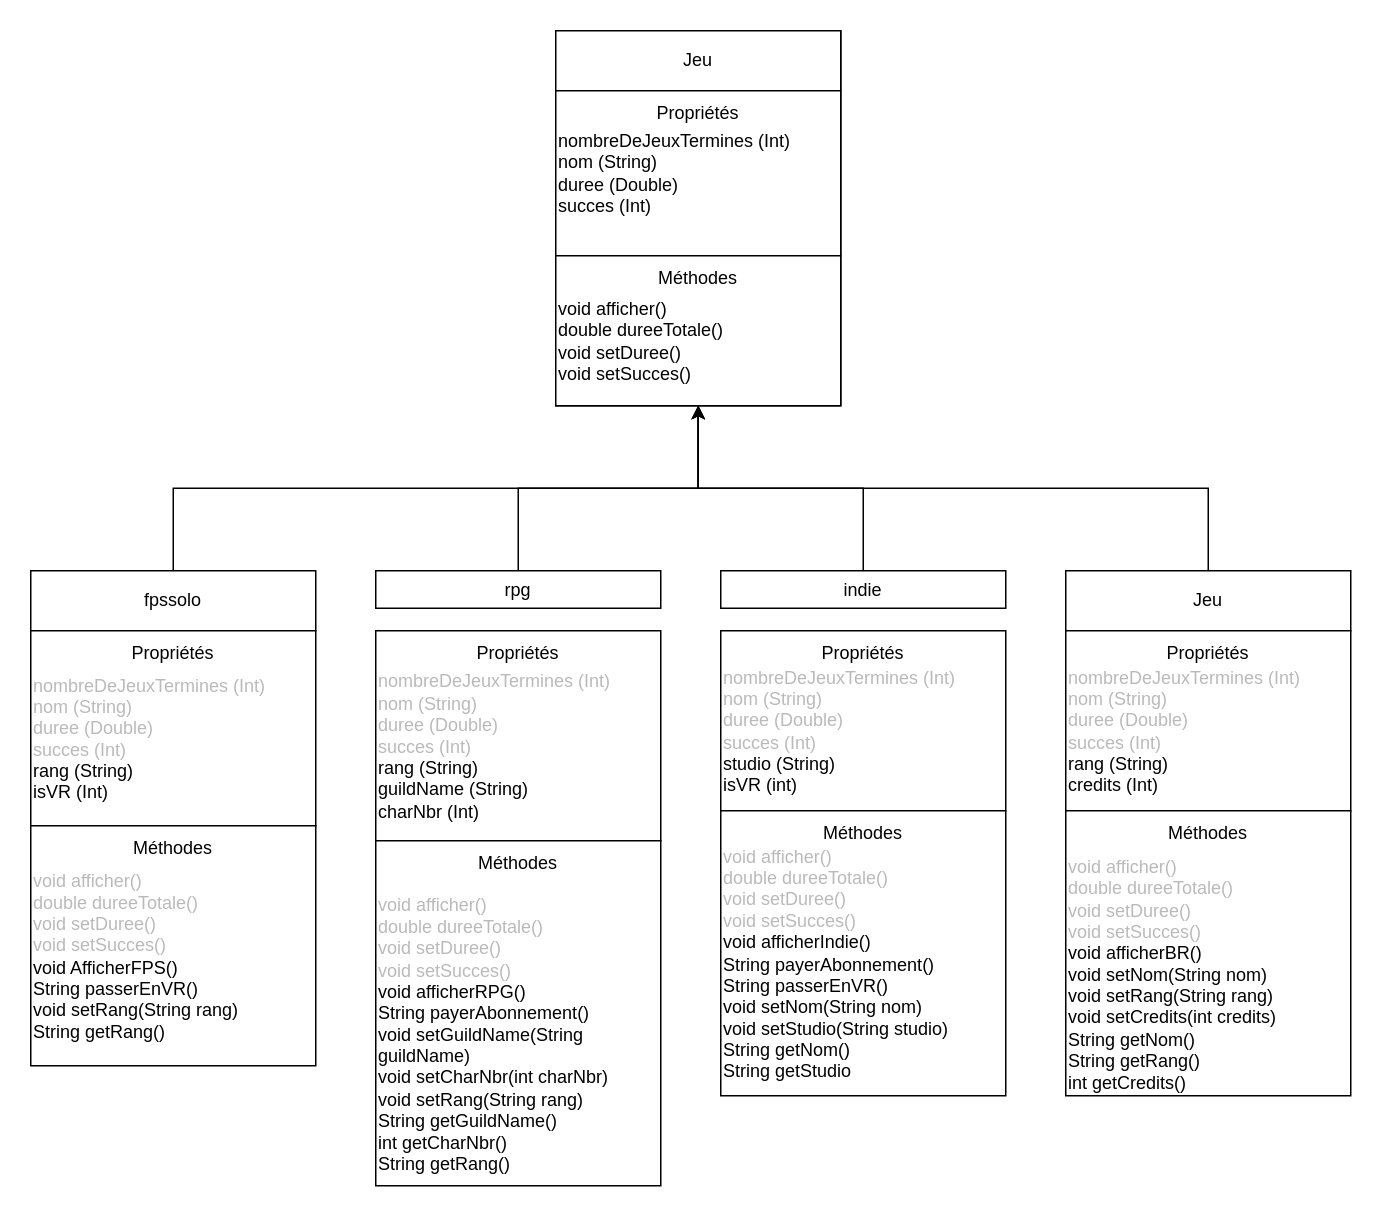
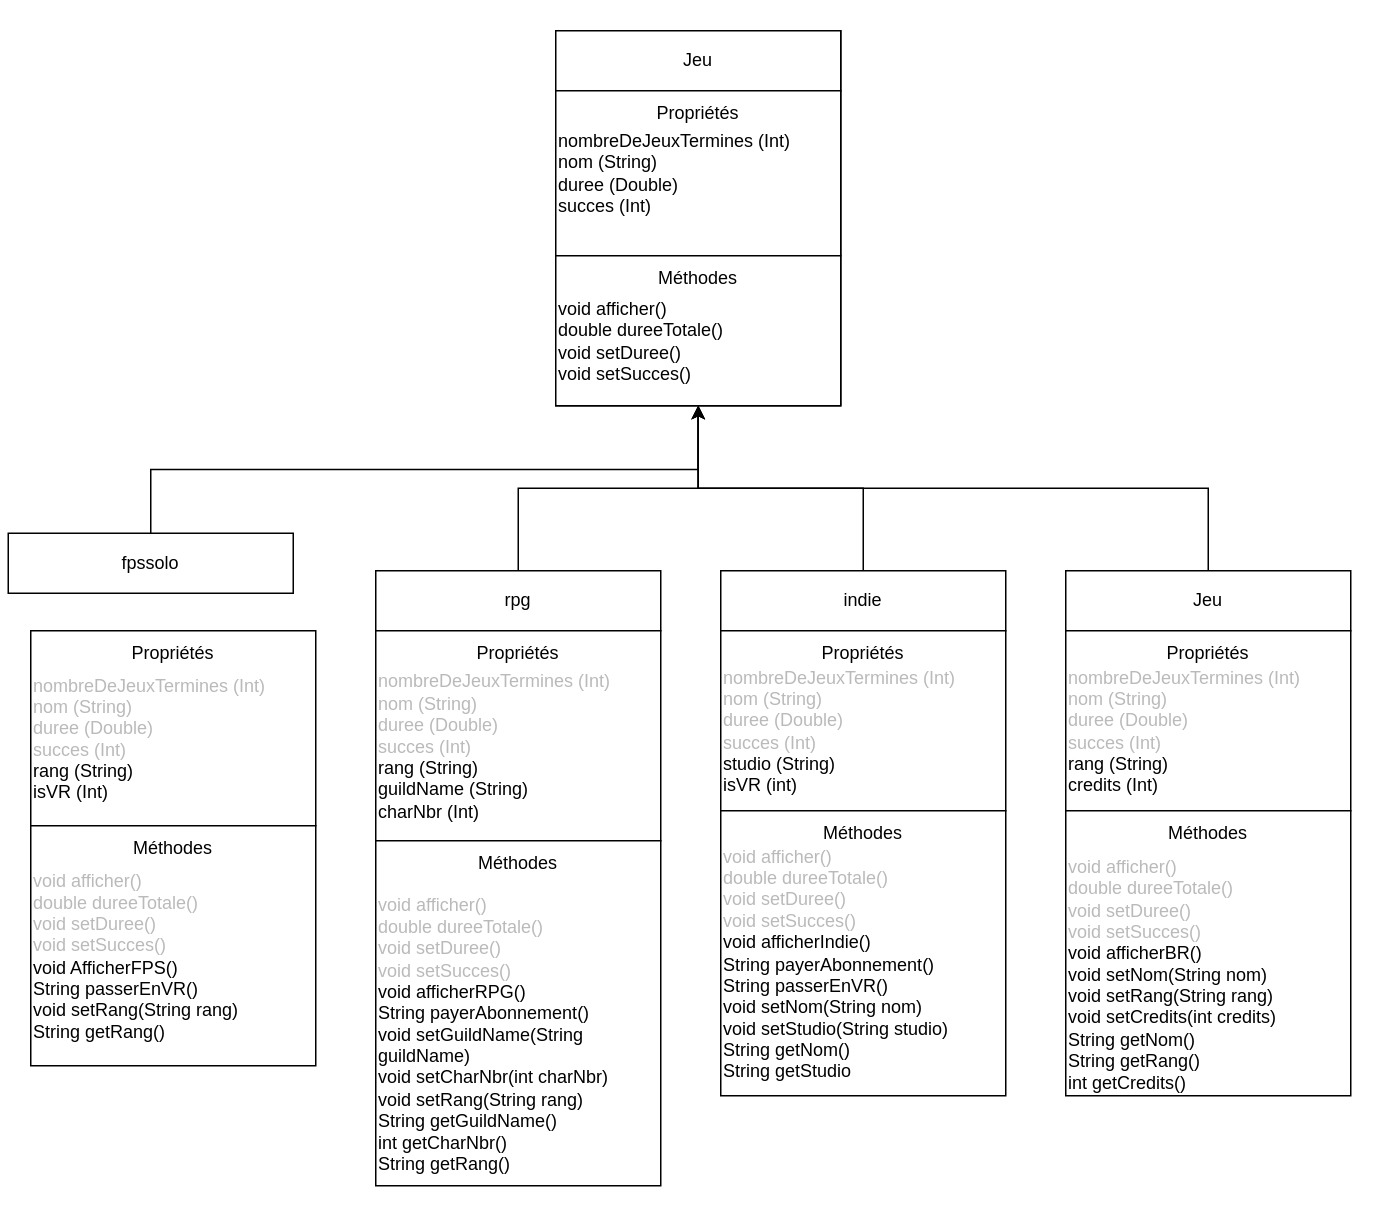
node "rpg": size 285x38 -> 285x60
node "indie": size 285x38 -> 285x60
node "fpssolo": moved (173, 601) -> (151, 563)
